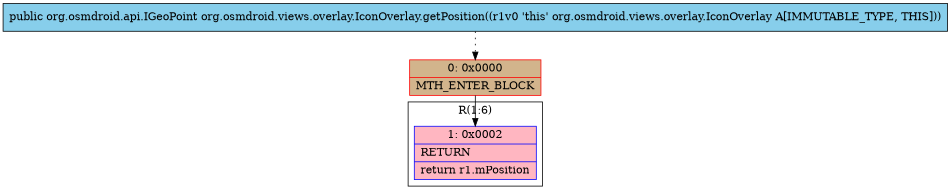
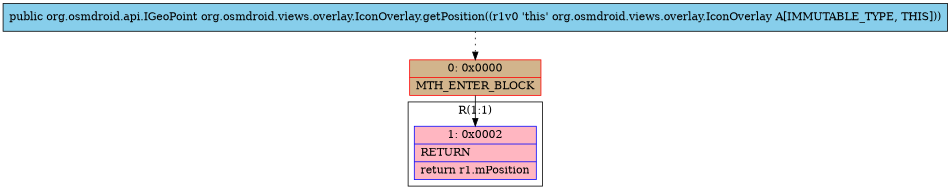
cluster "R(1:6)": label "R(1:6)" -> "R(1:1)"
